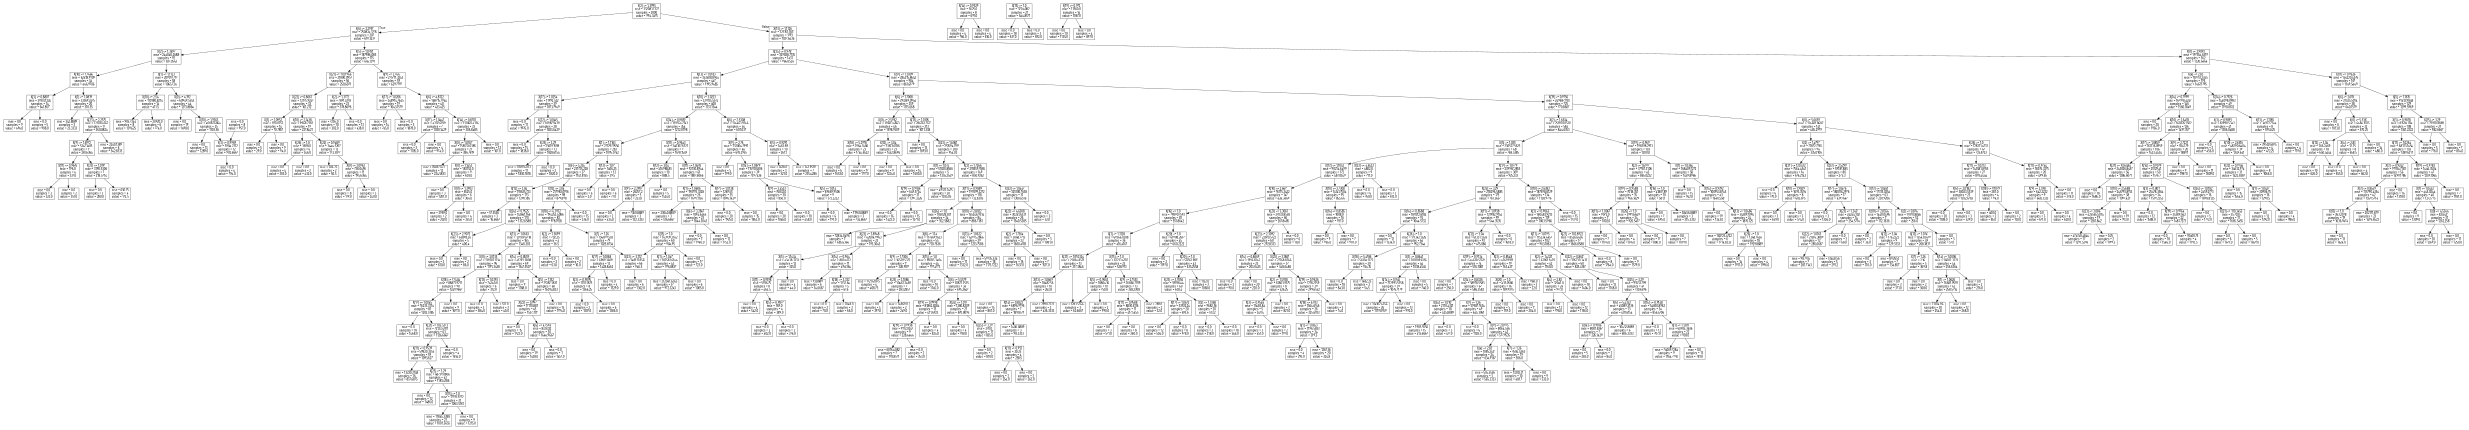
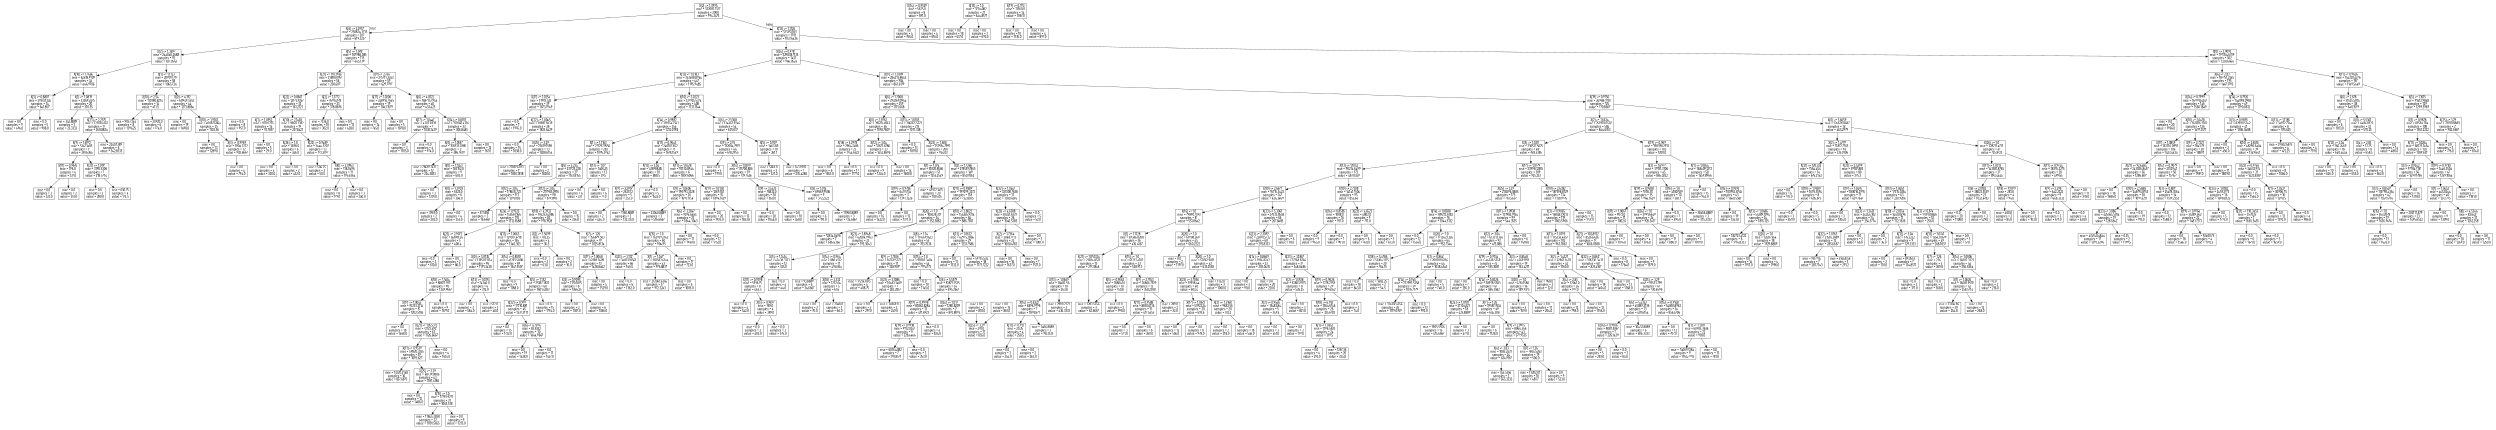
node "mse = 0.0 samples = 9 value = 94.0": removed
edge "X[23] <= 4.6523 mse = 4802.0 samples = 9 value = 711.0" -> "X[10] <= 2.7308 mse = 14141.7504 samples = 95 value = 855.64": reversed
node "mse = 0.0 samples = 4 value = 938.0": removed
edge "mse = 1406.8889 samples = 3 value = 98.3333" -> "X[11] <= 0.912 mse = 20.25 samples = 4 value = 258.5": now "X[14] <= 0.8322 mse = 6896.9796 samples = 7 value = 189.8571" -> "X[11] <= 0.912 mse = 20.25 samples = 4 value = 258.5"
edge "X[25] <= 3.29 mse = 270.0 samples = 17 value = 855.0" -> "mse = 0.0 samples = 2 value = 810.0": reversed
